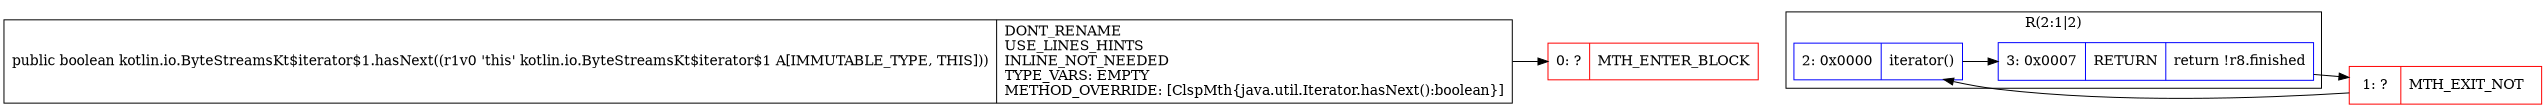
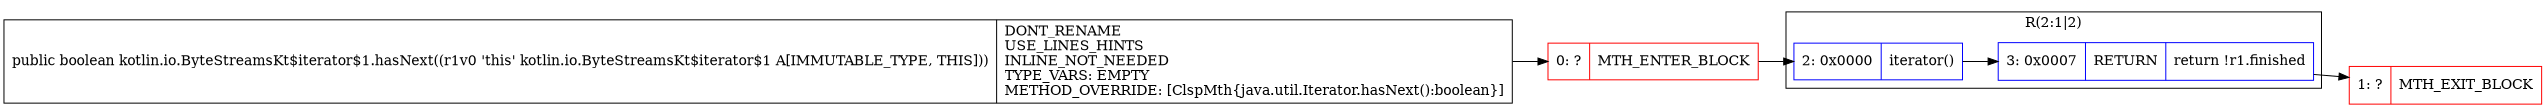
node "3: 0x0007": text "return !r8.finished" -> "return !r1.finished"
node "1: ?": text "MTH_EXIT_NOT" -> "MTH_EXIT_BLOCK"
edge "1: ?" -> "2: 0x0000": now "0: ?" -> "2: 0x0000"
